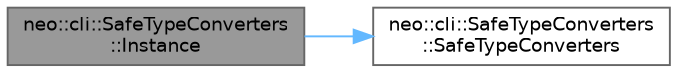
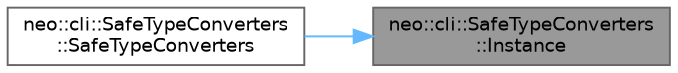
edge "neo::cli::SafeTypeConverters ::Instance" -> "neo::cli::SafeTypeConverters ::SafeTypeConverters": reversed
